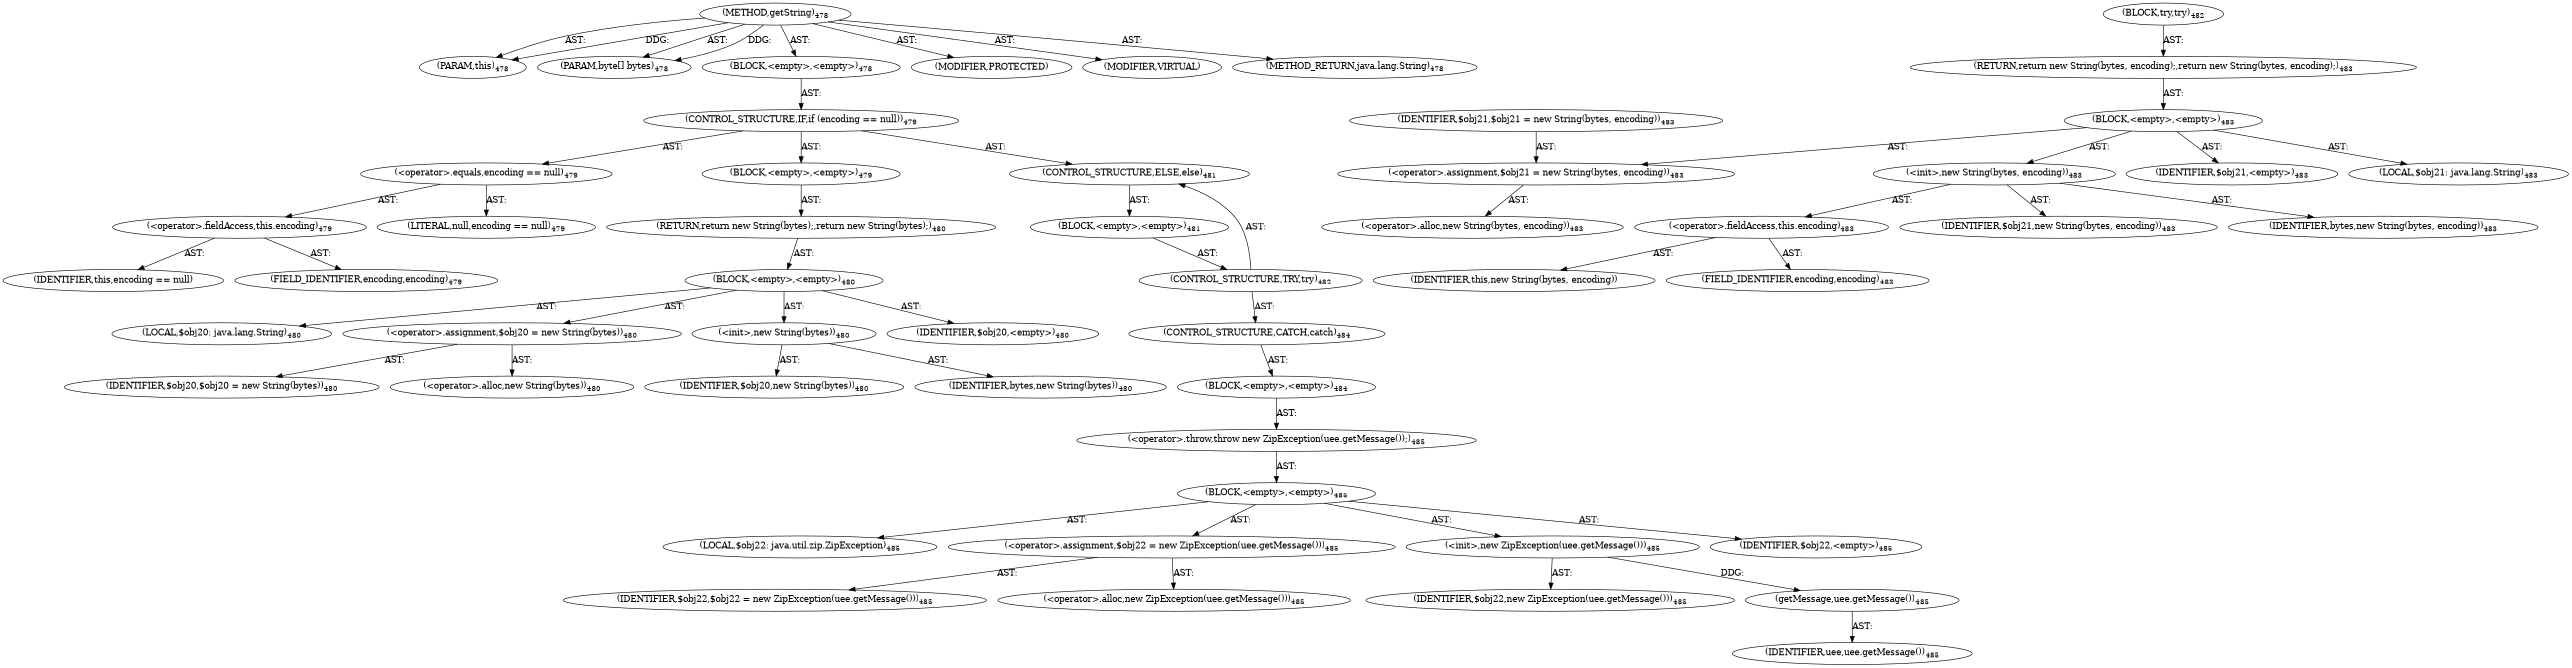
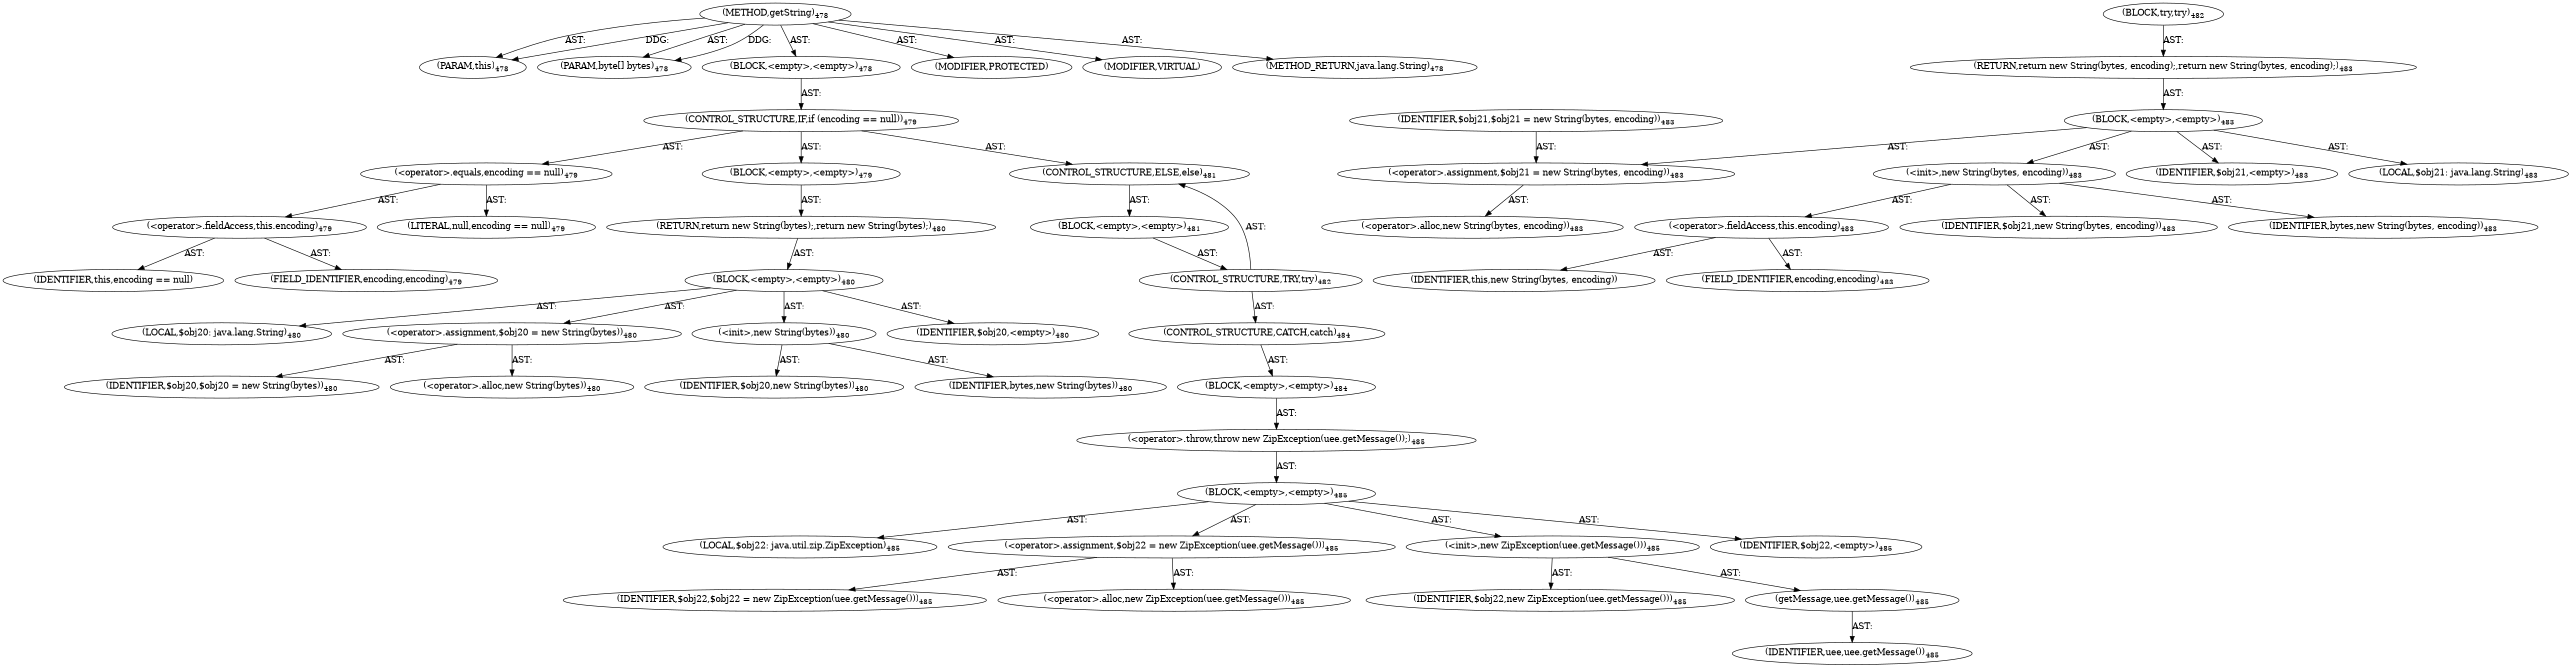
edge "(<init>,new ZipException(uee.getMessage()))" -> "(getMessage,uee.getMessage())": label "DDG: " -> "AST: "
